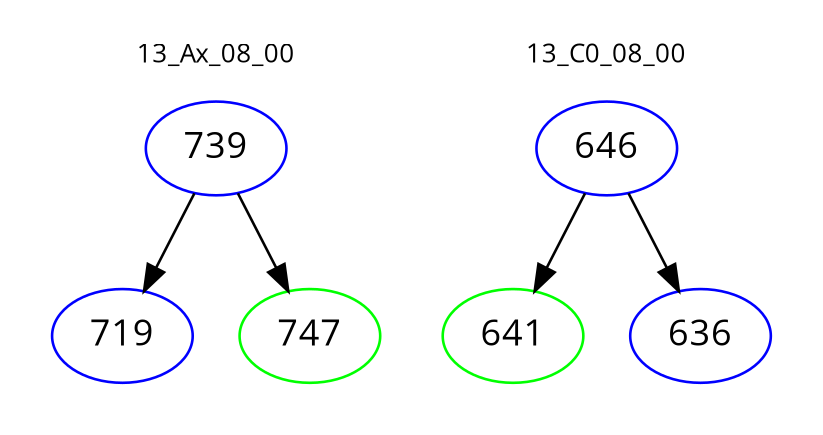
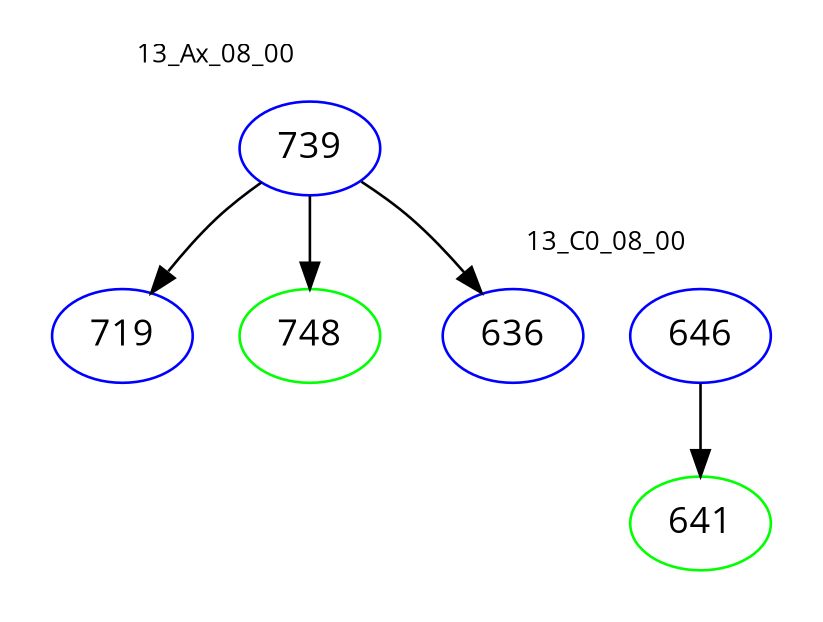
edge "646" -> "636": now "739" -> "636"
node "747": label "747" -> "748"
